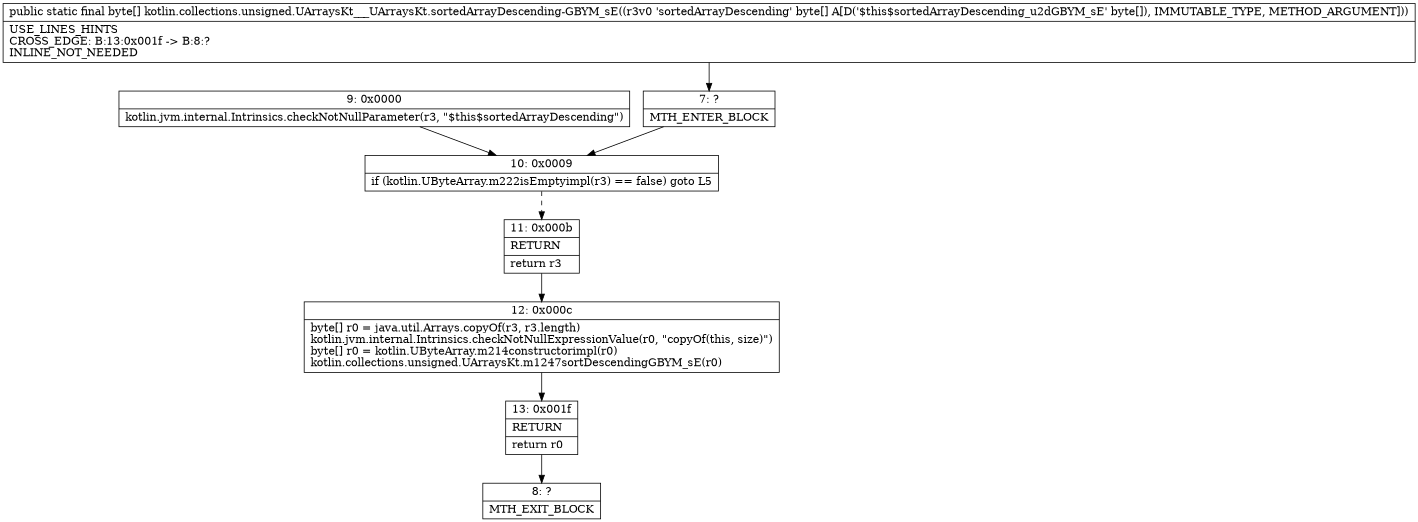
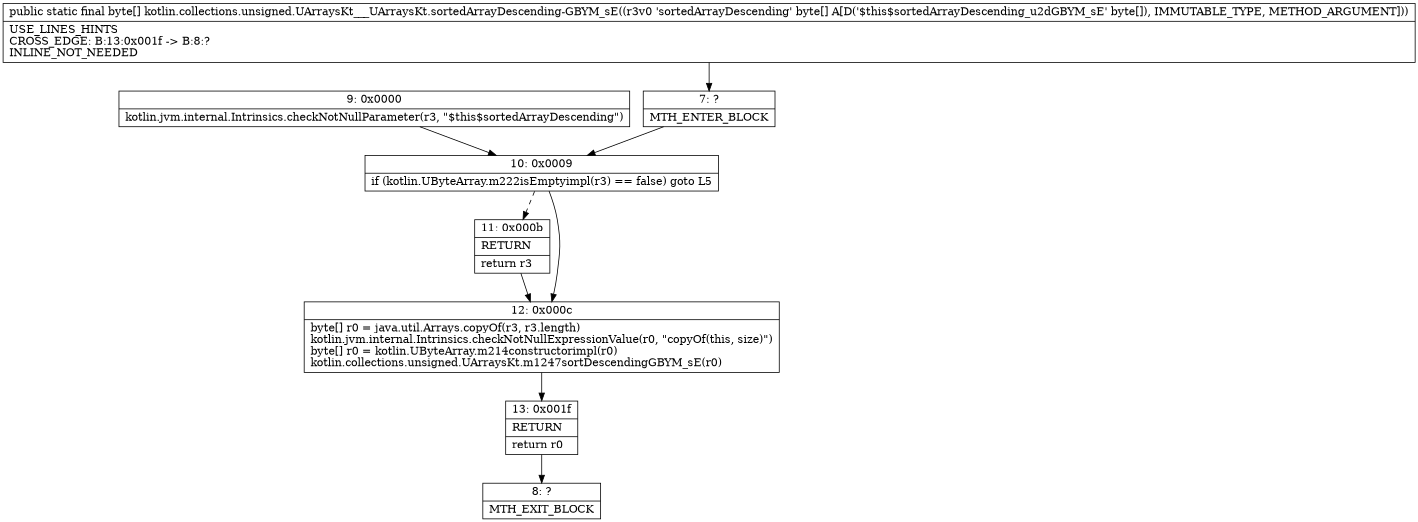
edge "10: 0x0009" -> "12: 0x000c": added
